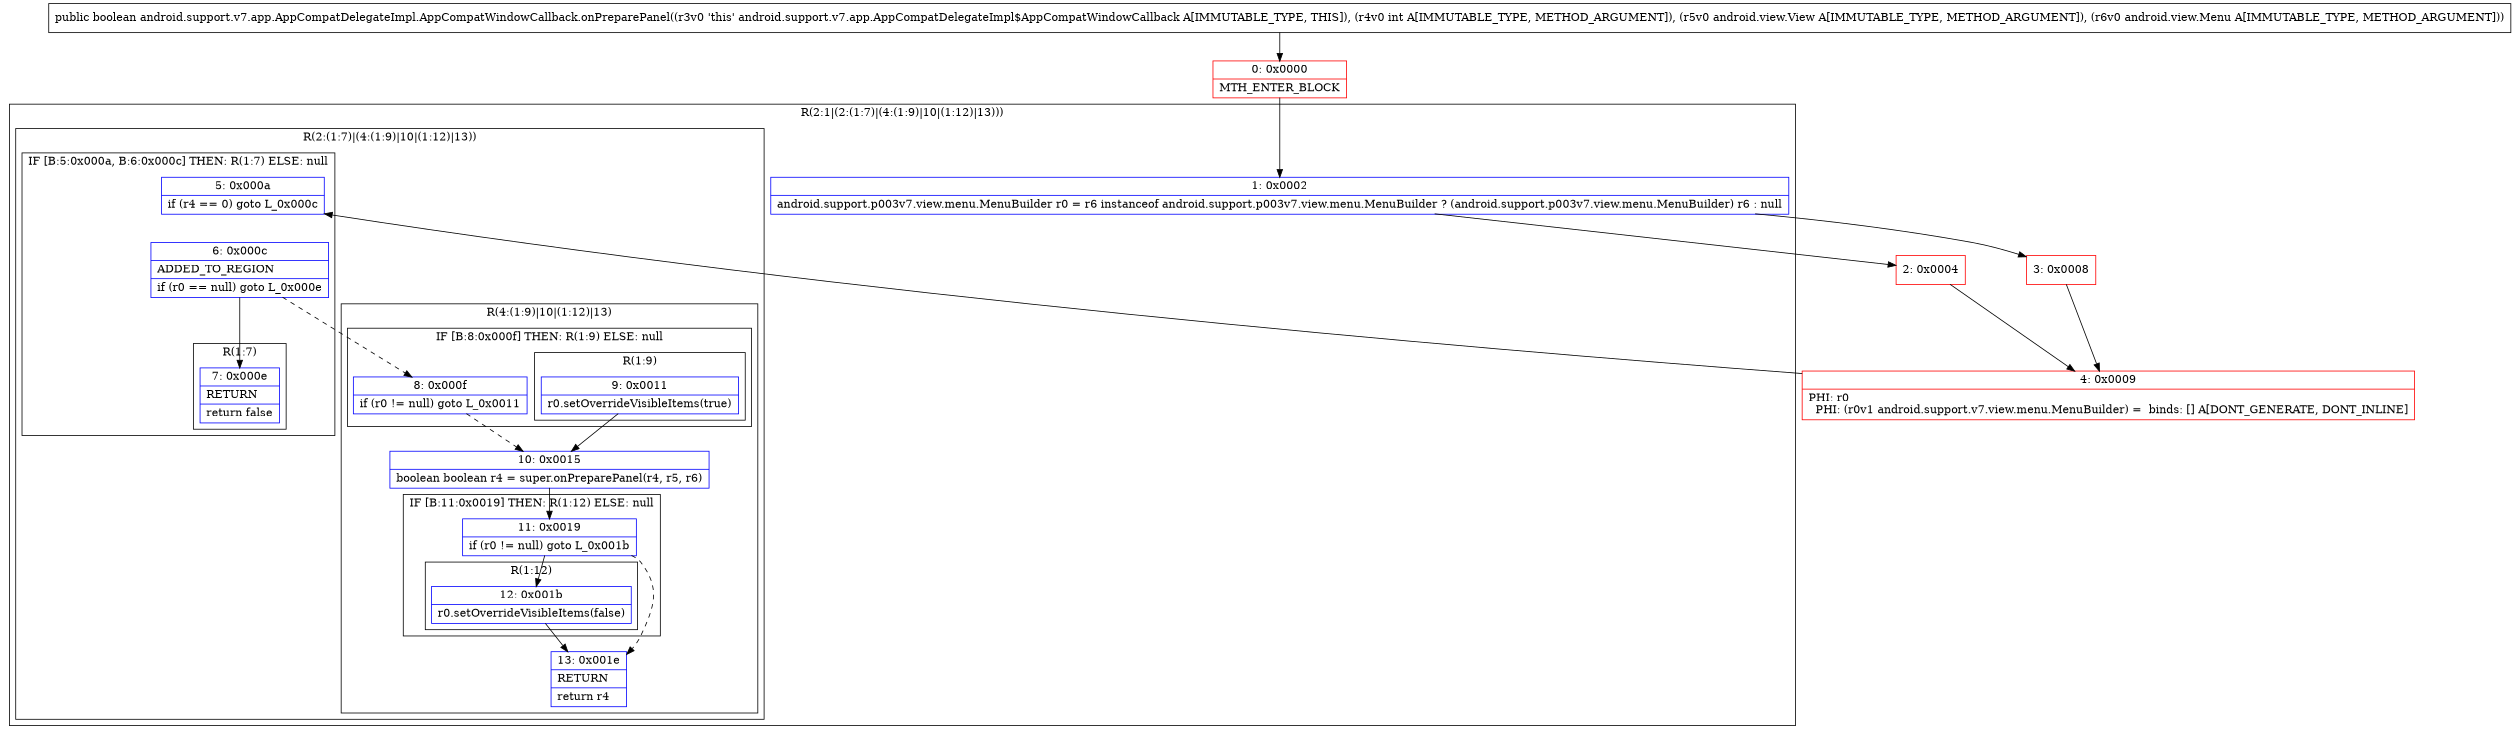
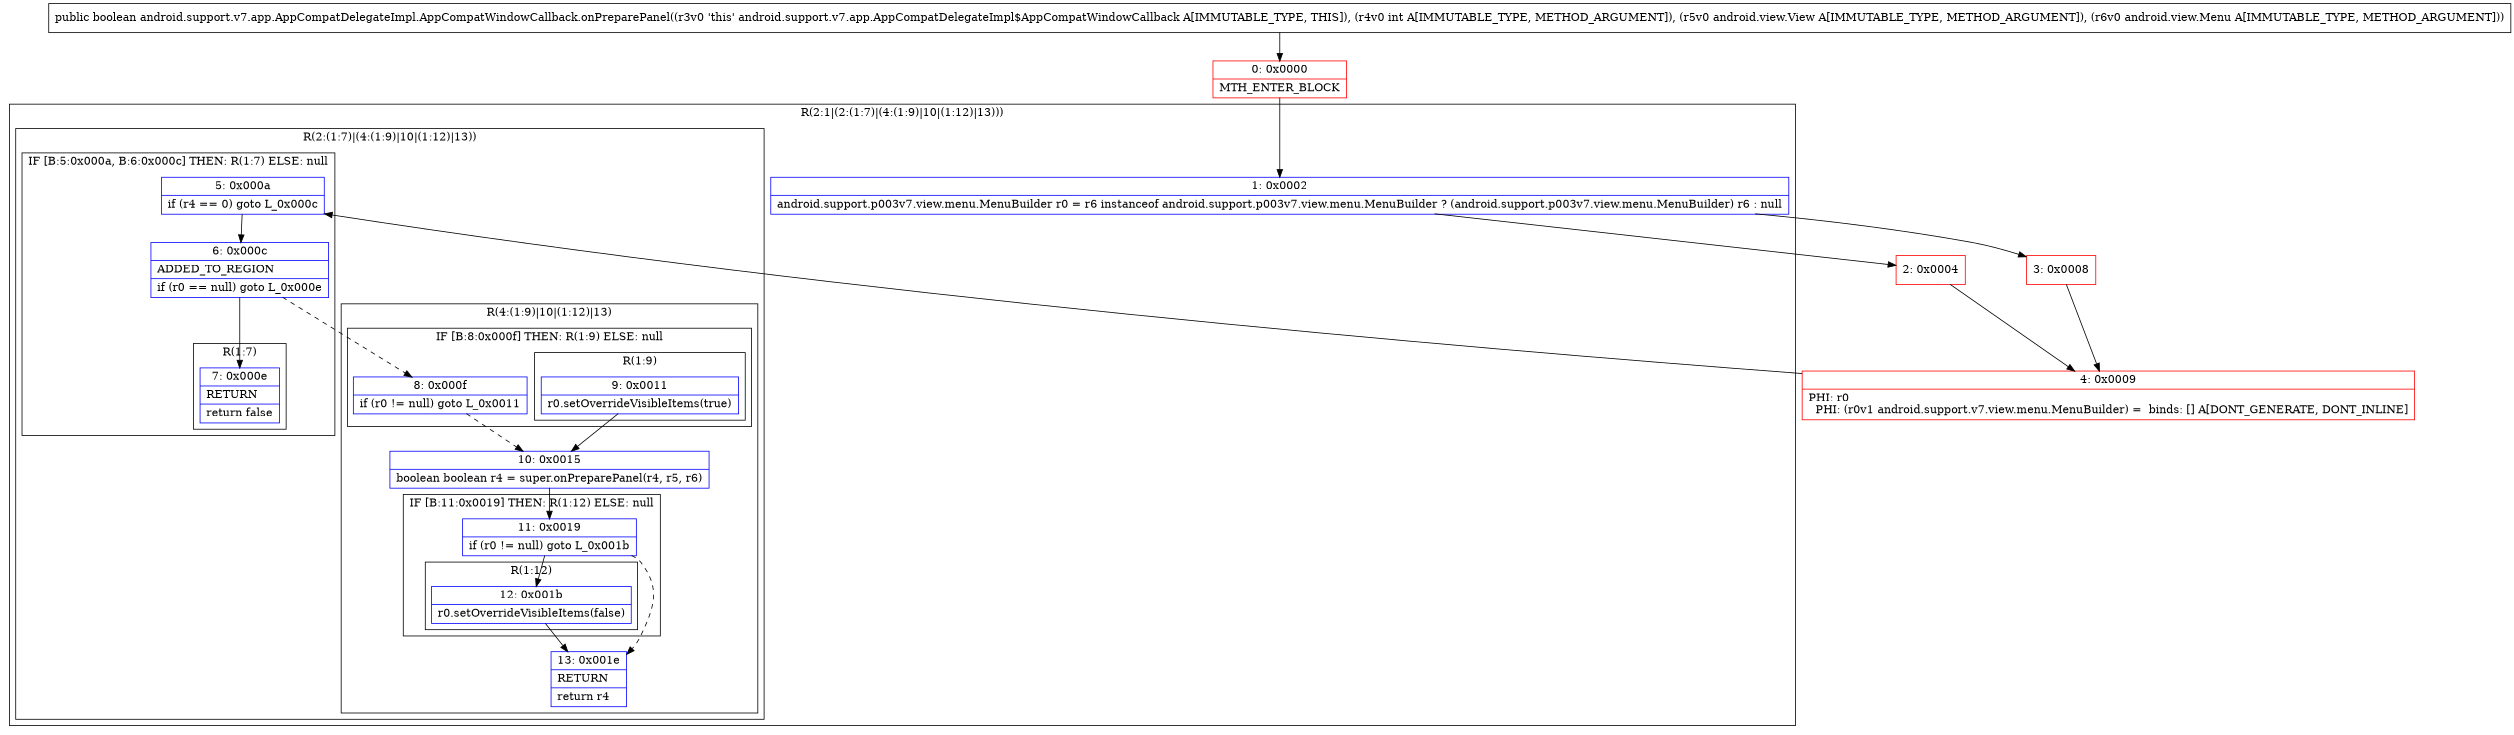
edge "5: 0x000a" -> "6: 0x000c": added
